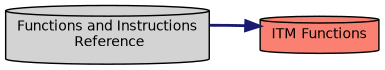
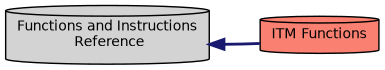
edge "Functions and Instructions Reference" -> "ITM Functions": reversed
